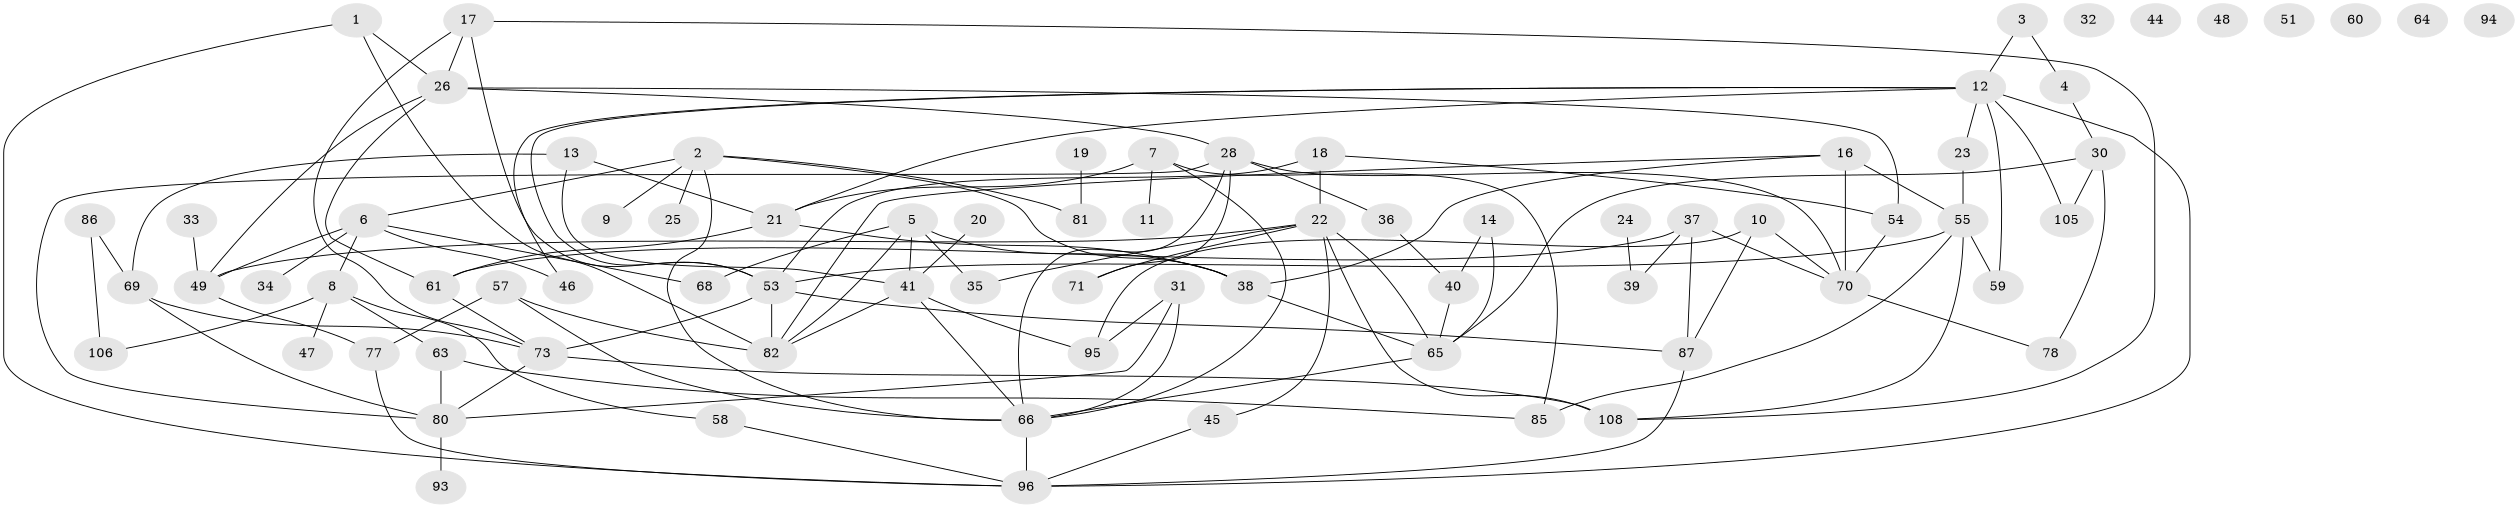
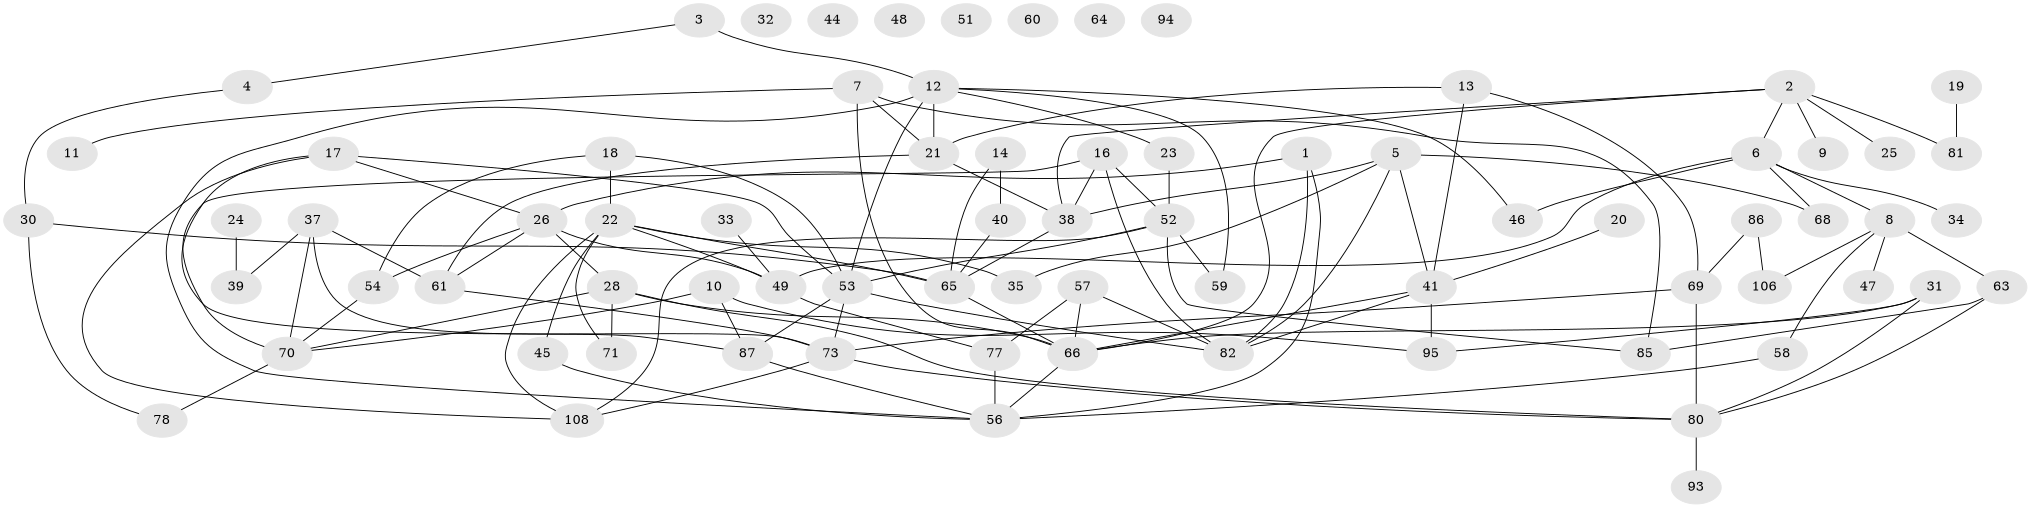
node "36": removed
node "55": label "55" -> "52"
node "105": removed
node "96": label "96" -> "56"
